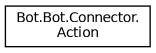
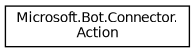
node "Bot.Bot.Connector. Action": label "Bot.Bot.Connector. Action" -> "Microsoft.Bot.Connector. Action"
